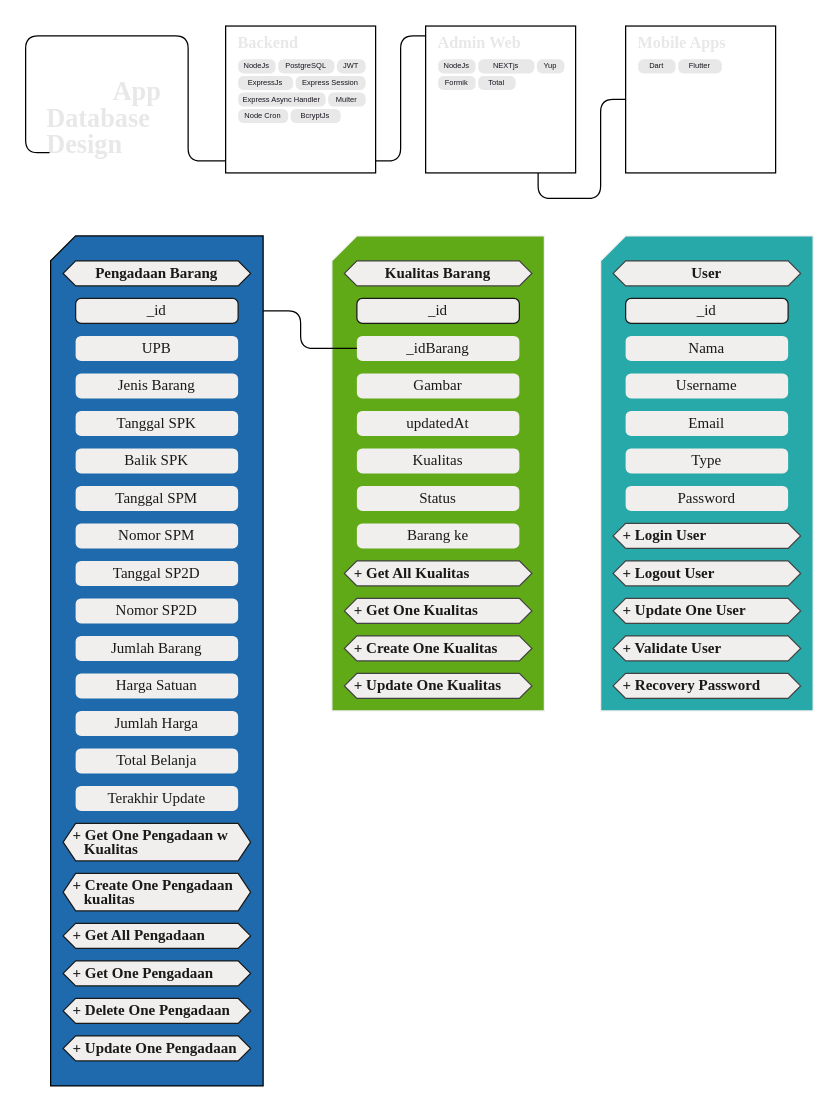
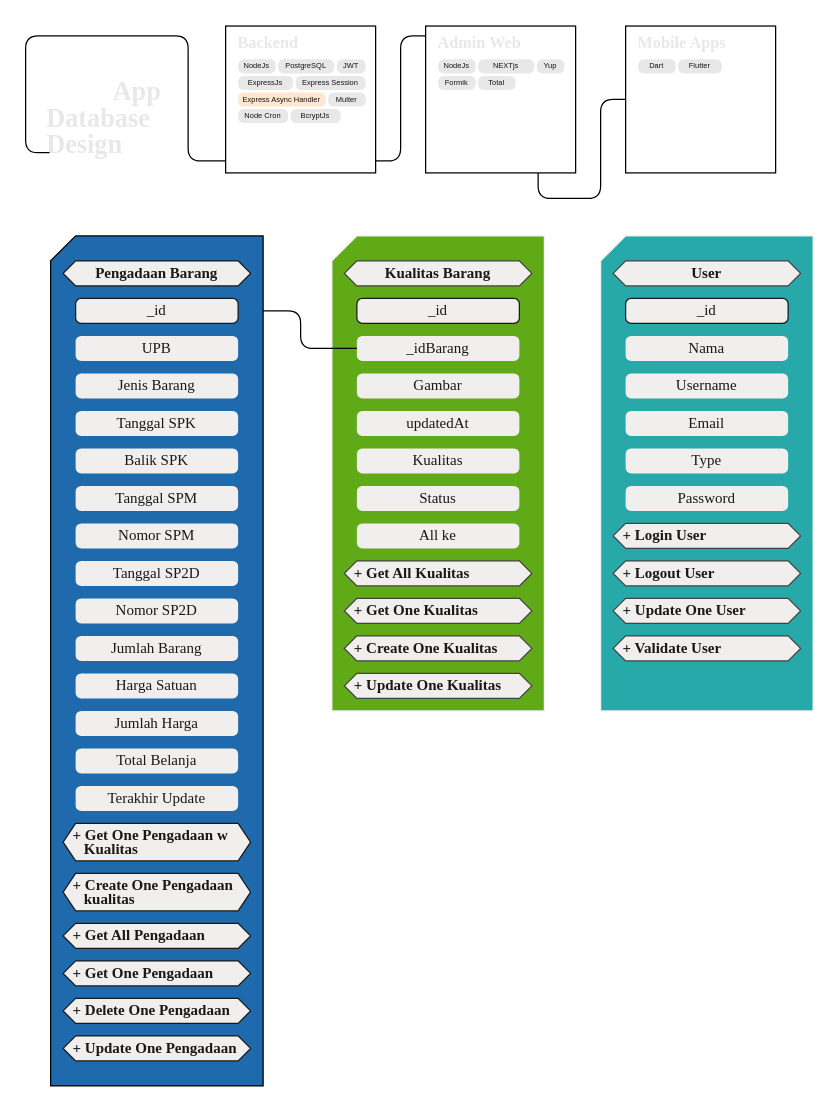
node "Express Async Handler": fillcolor #e8e8e8 -> #ffe6cc
node "Barang ke": label "Barang ke" -> "All ke"
node "+ Recovery Password": removed
